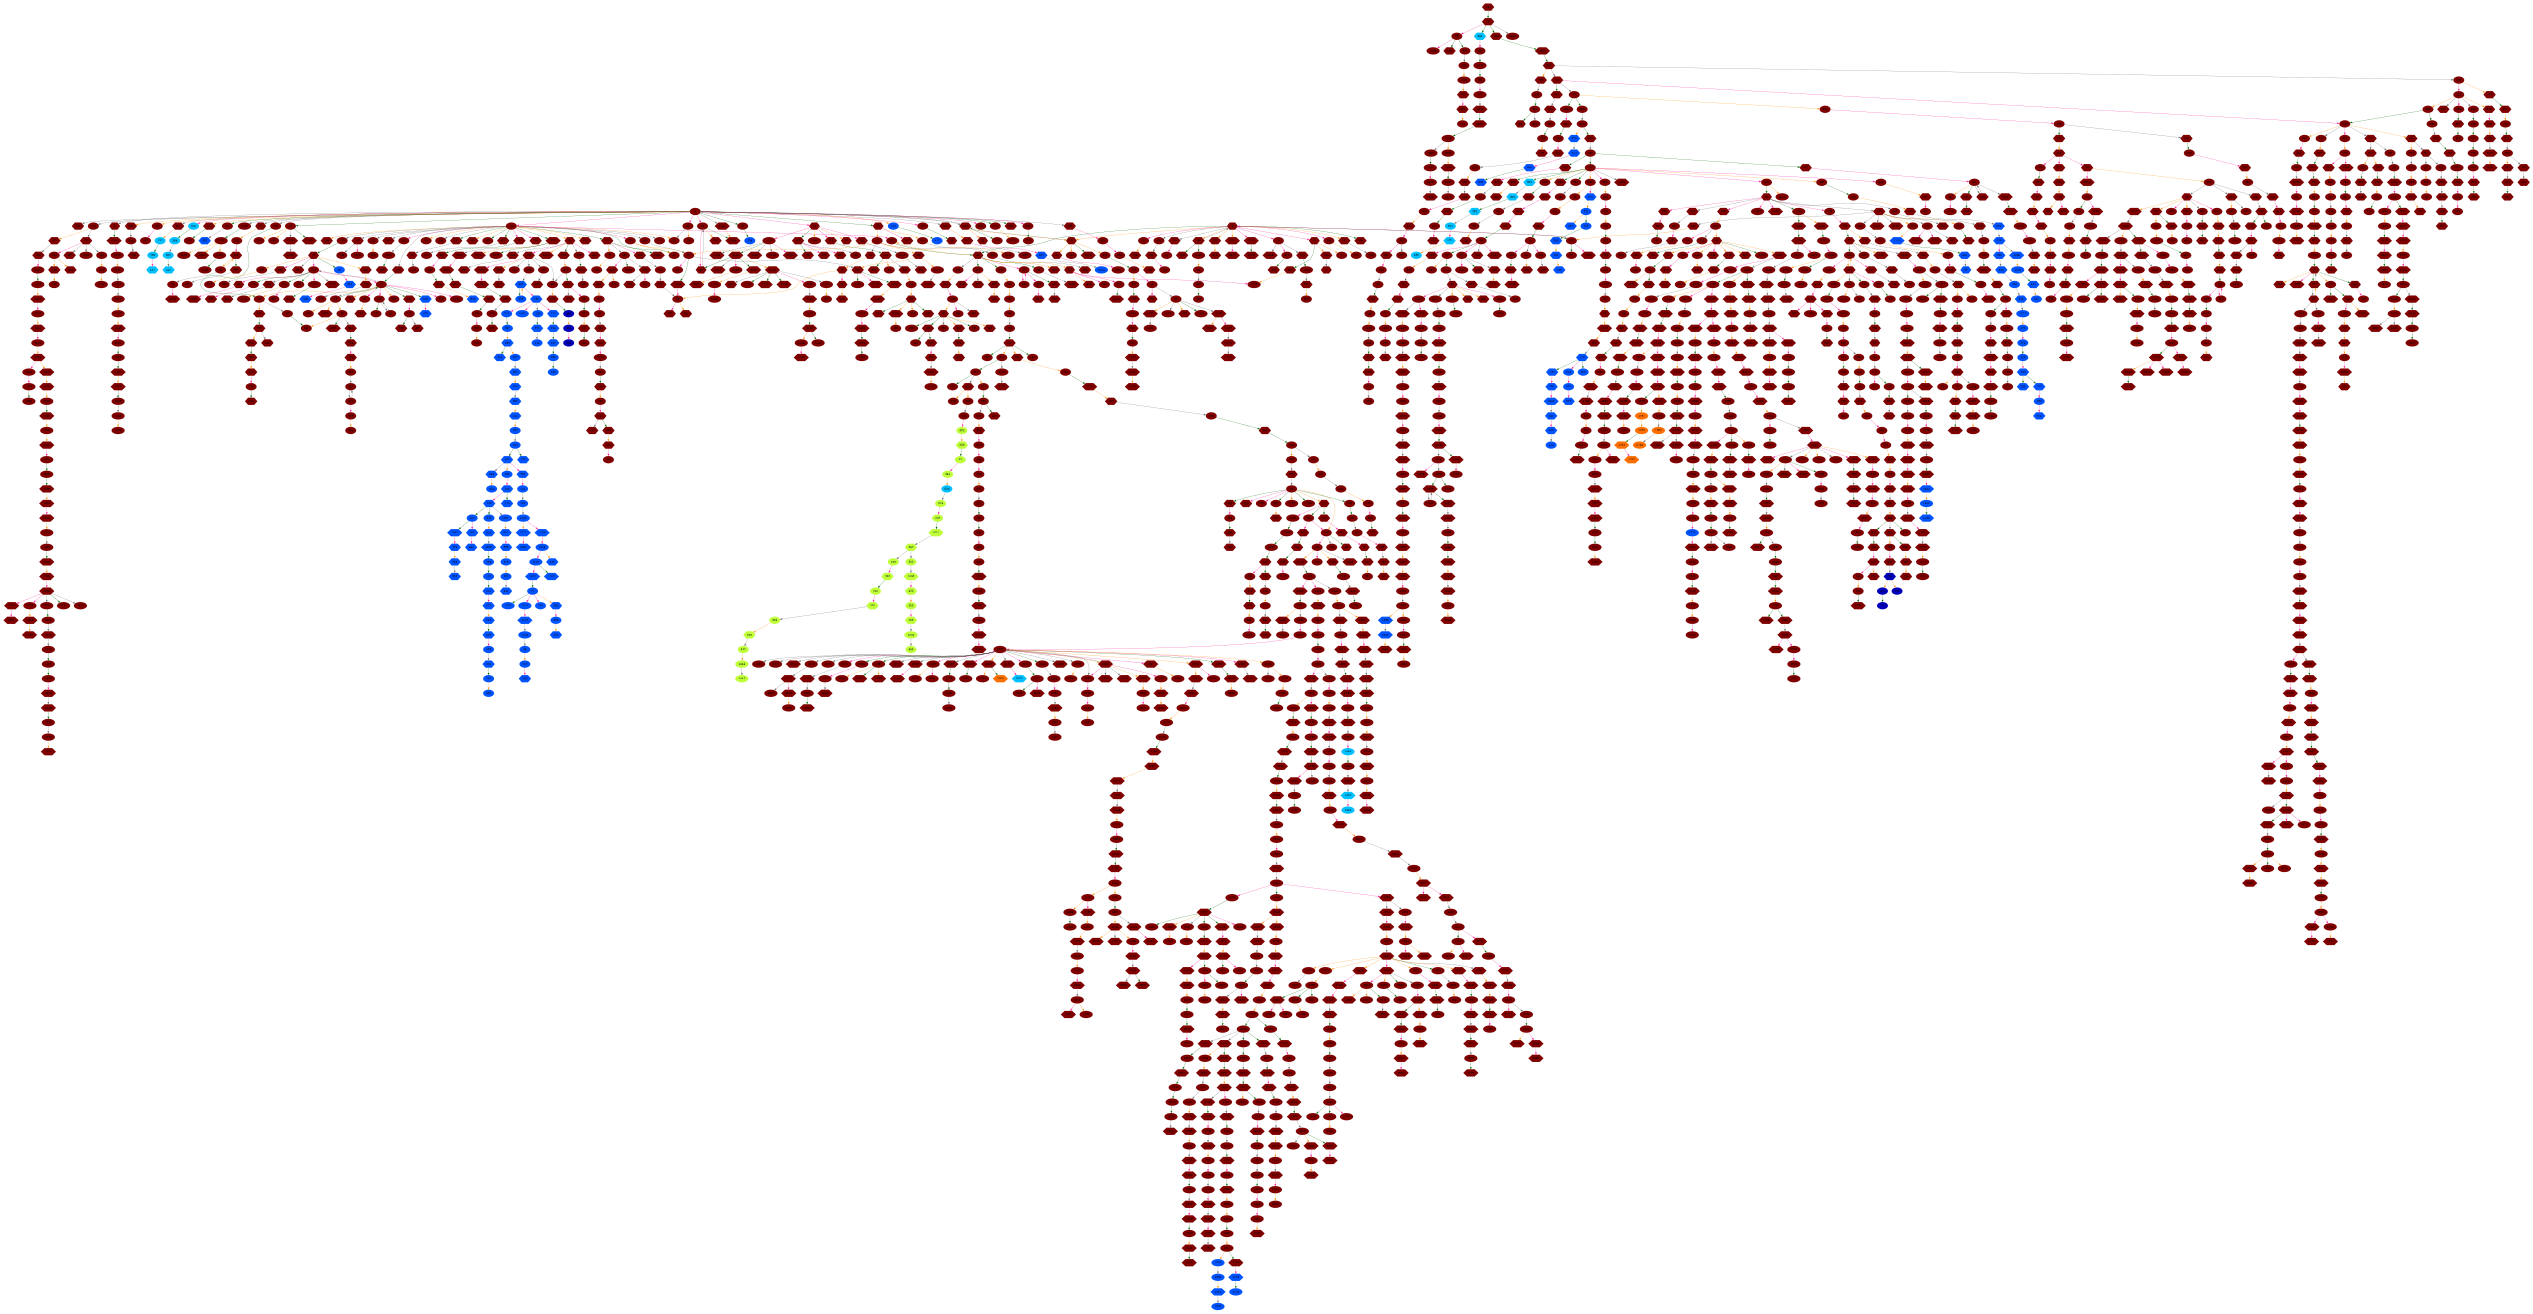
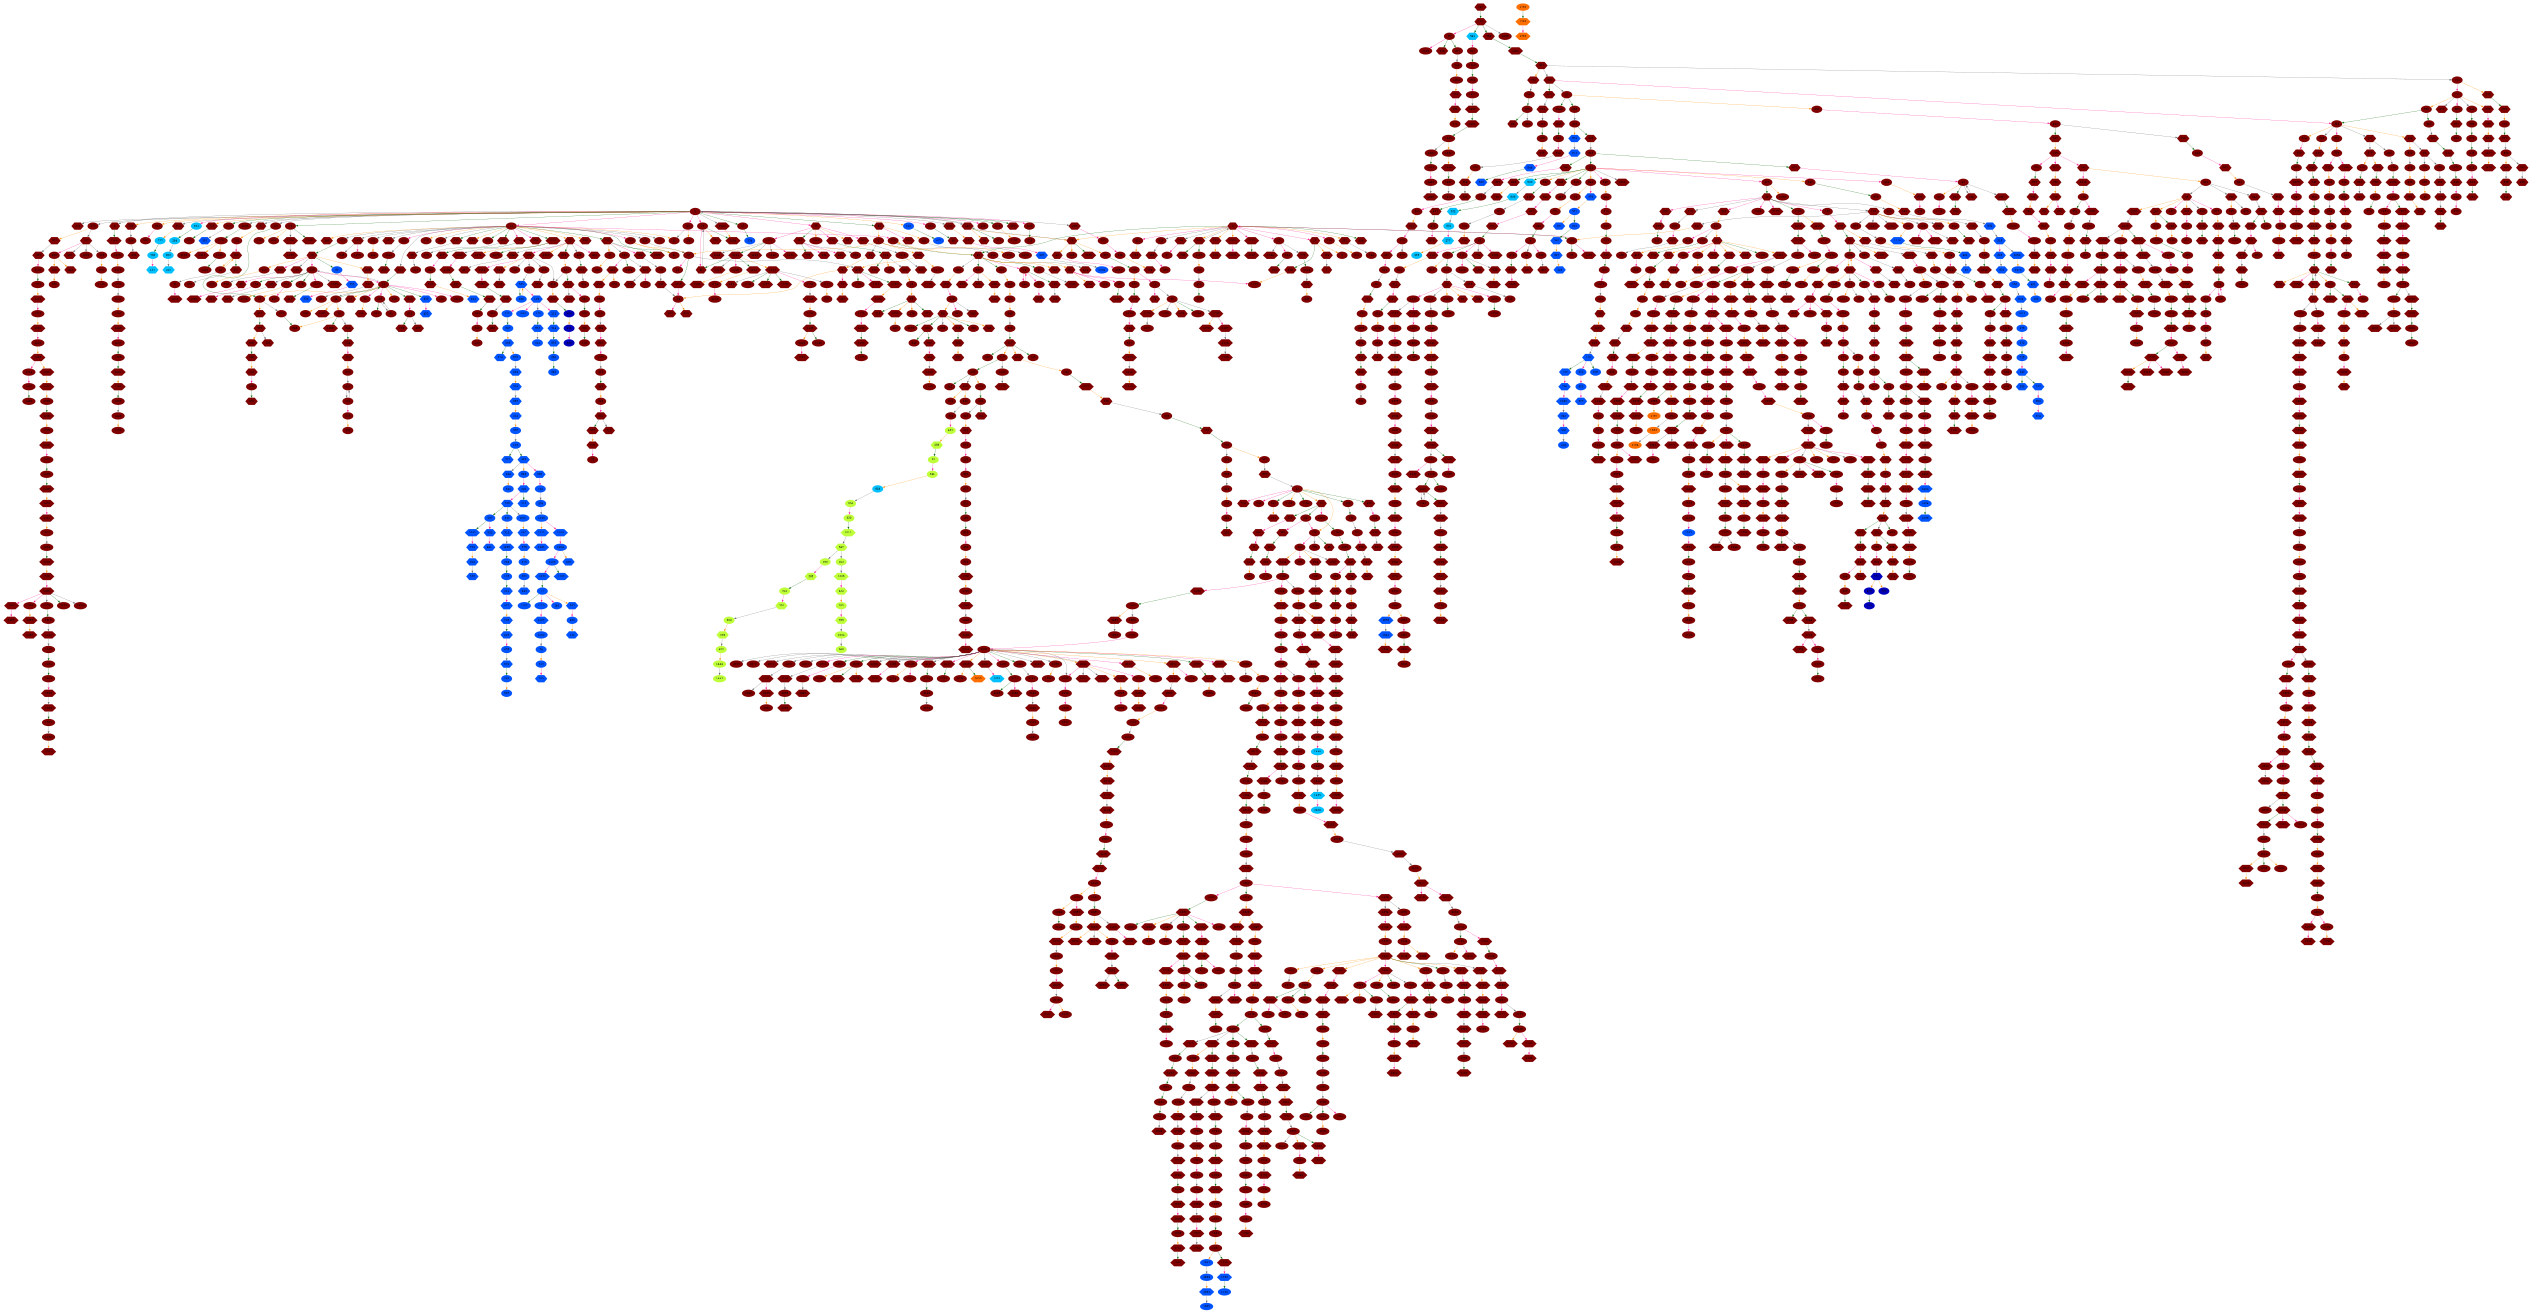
edge "1787" -> "1785": removed
